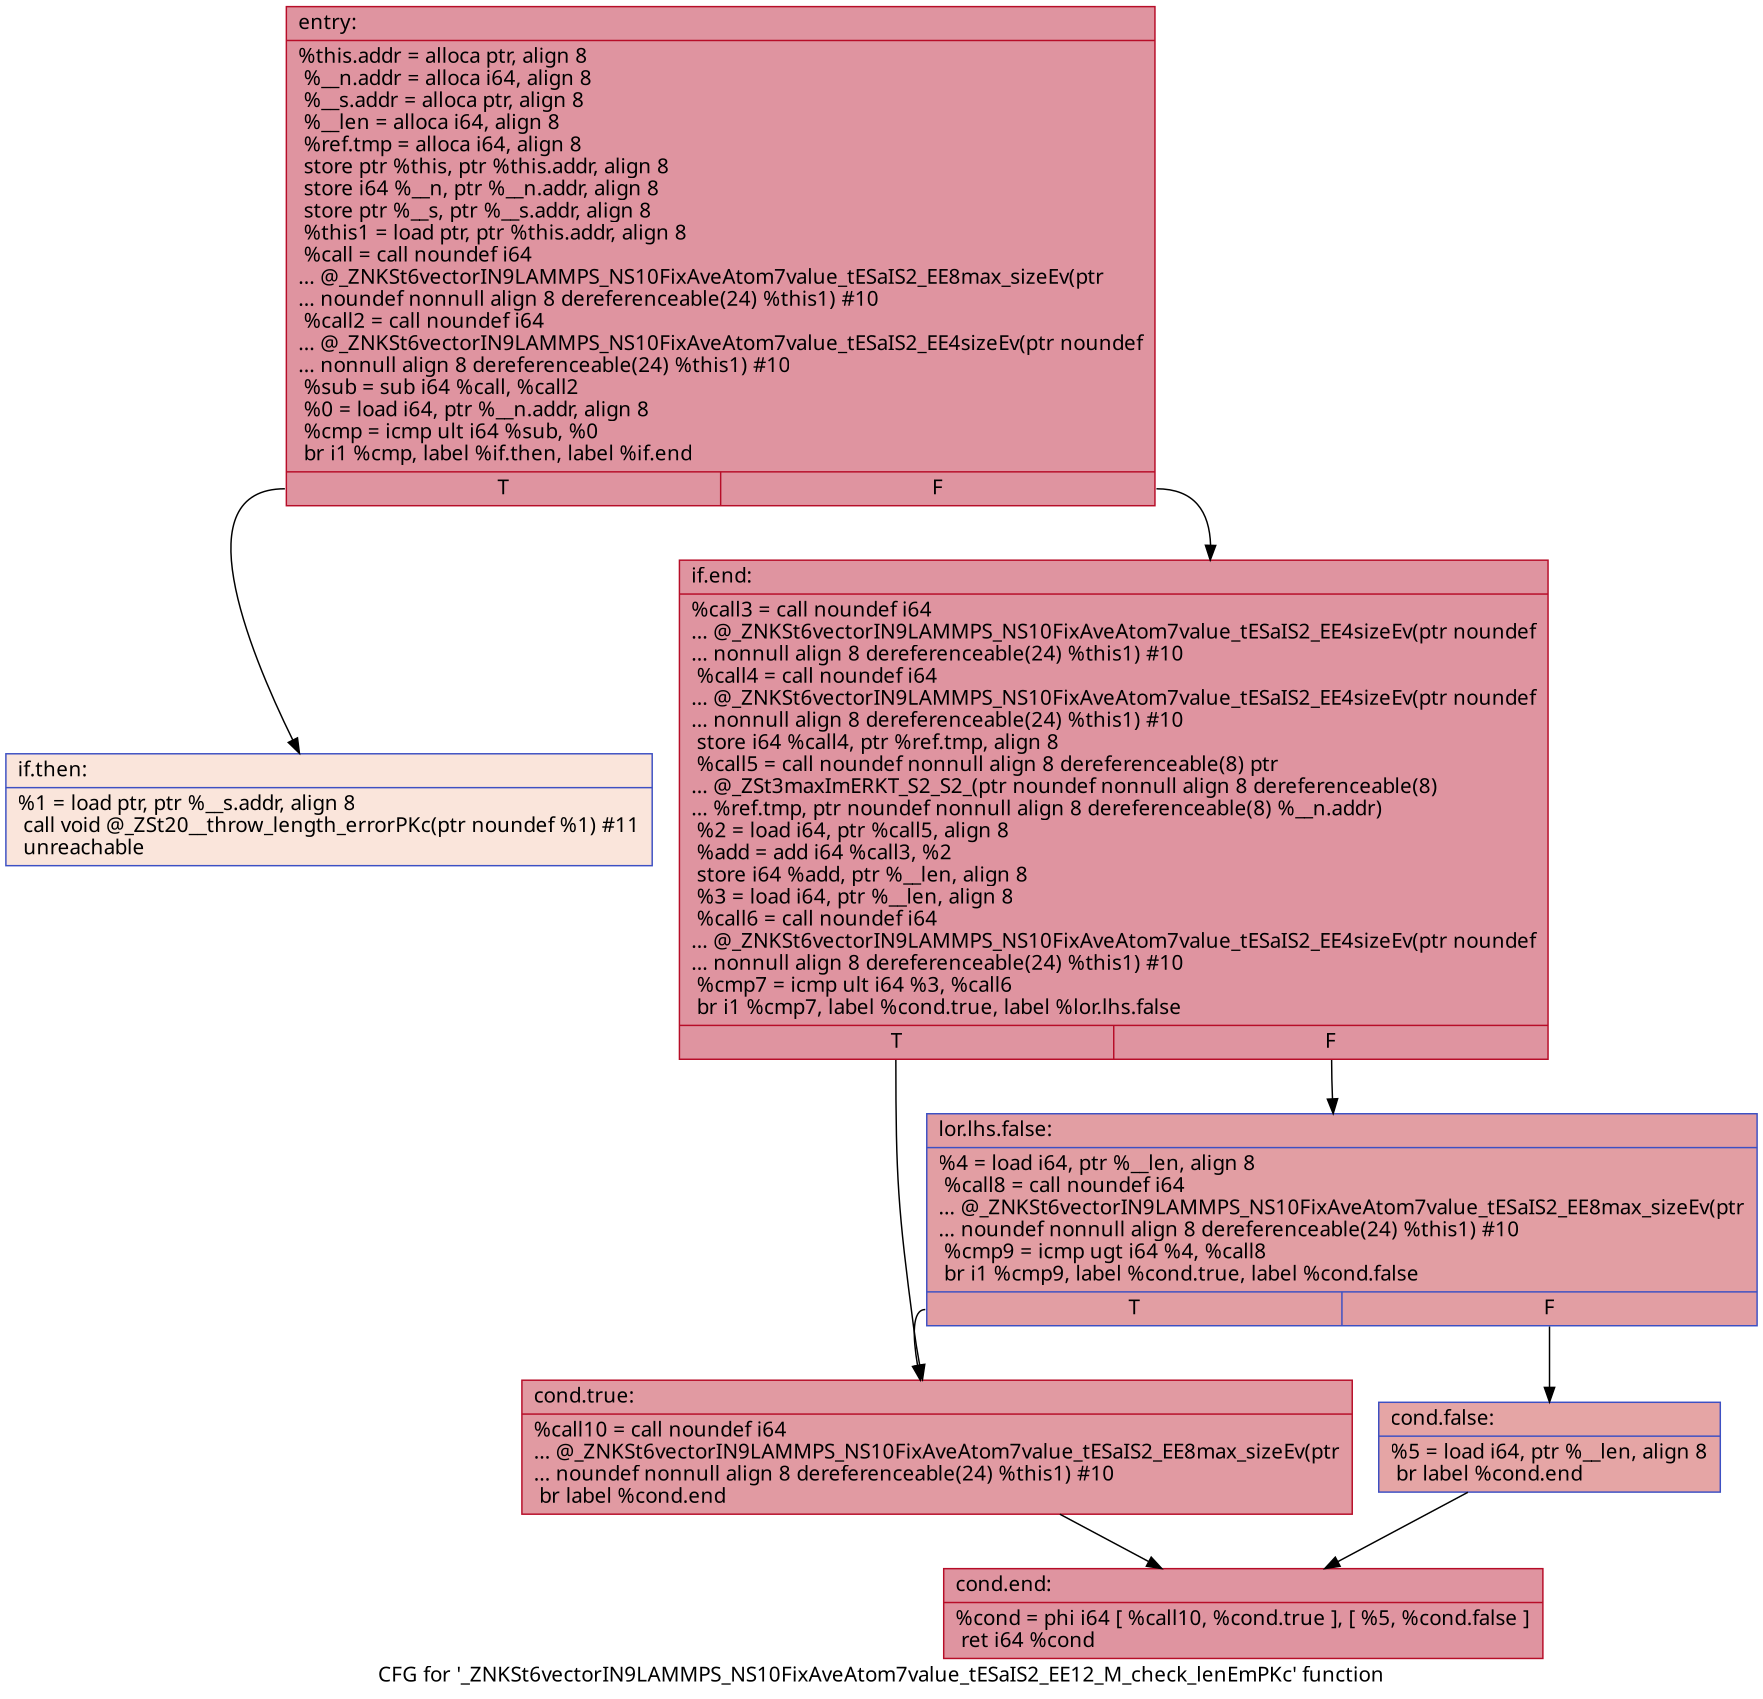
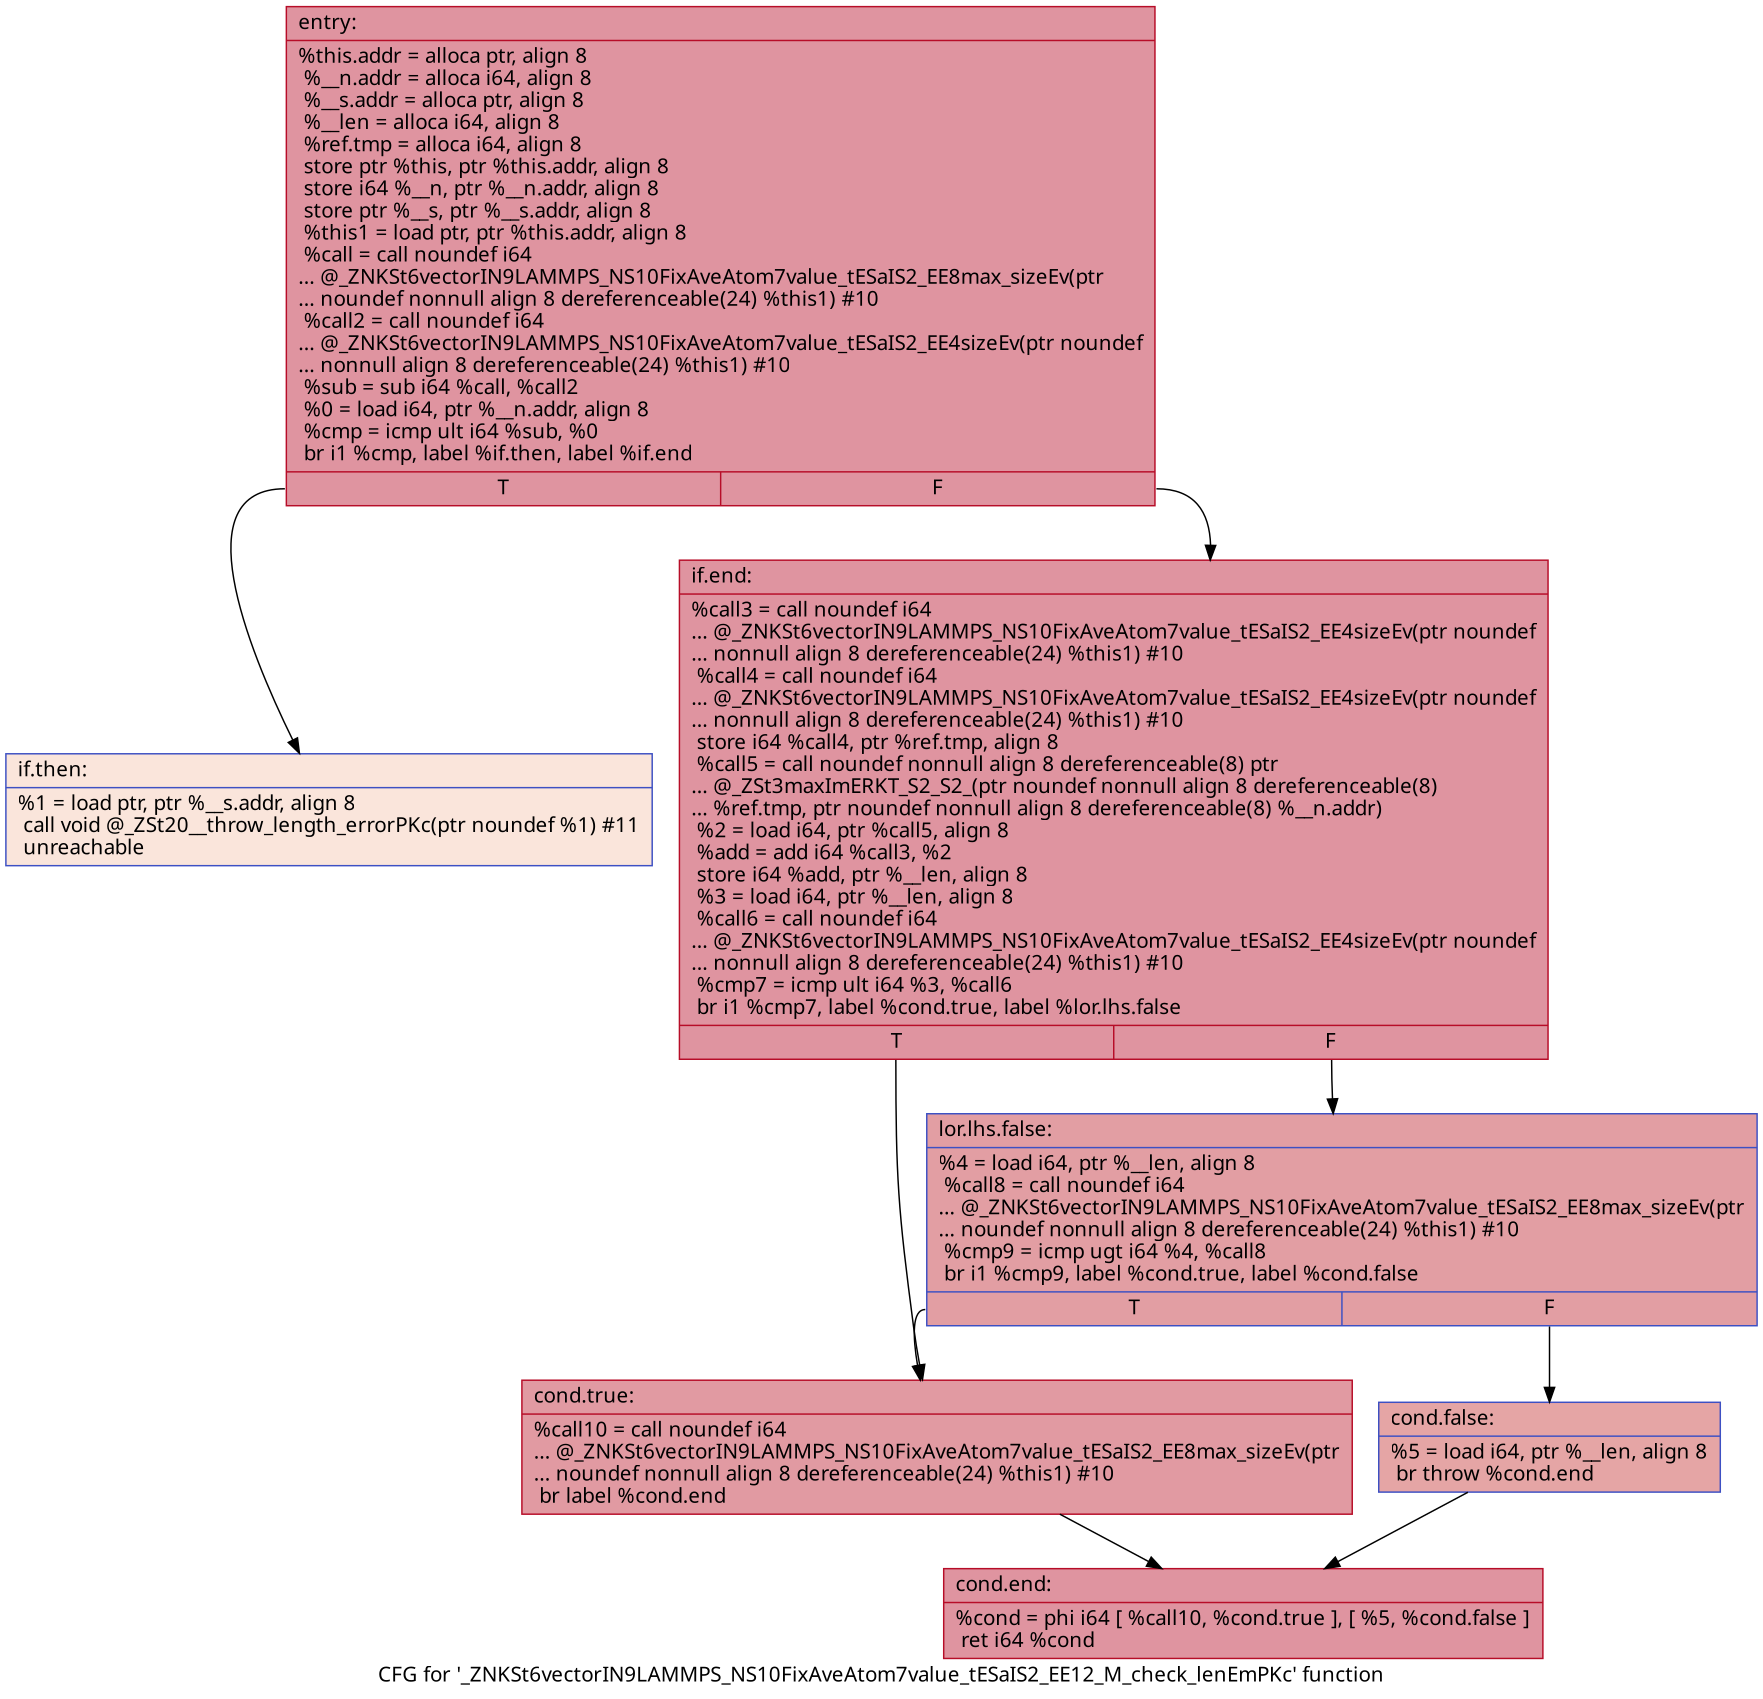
node "cond.false:": text "br label %cond.end" -> "br throw %cond.end"
